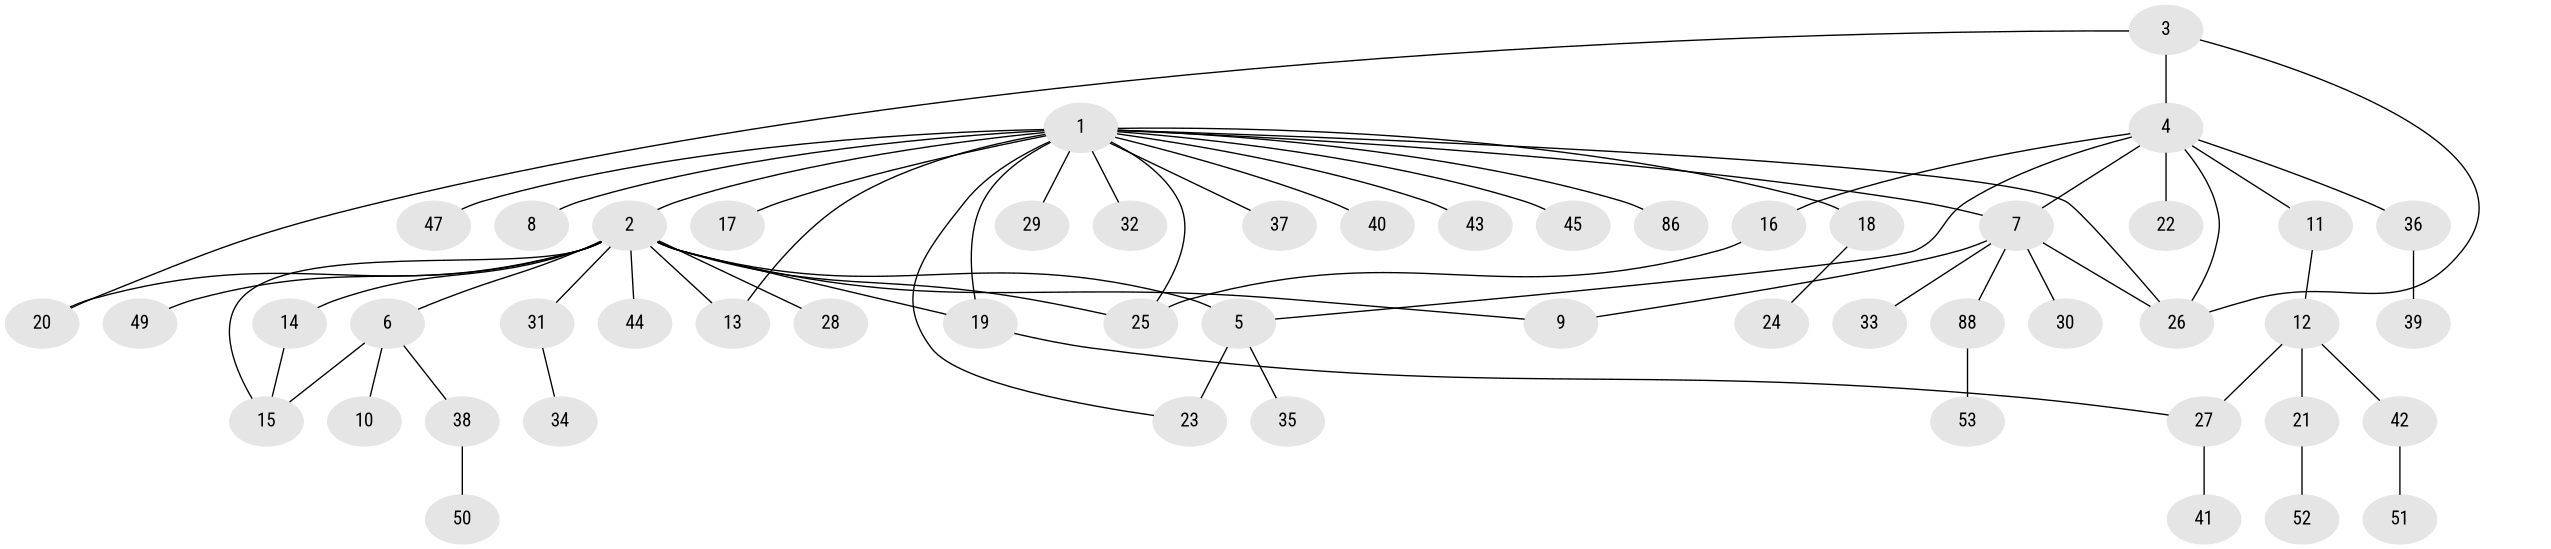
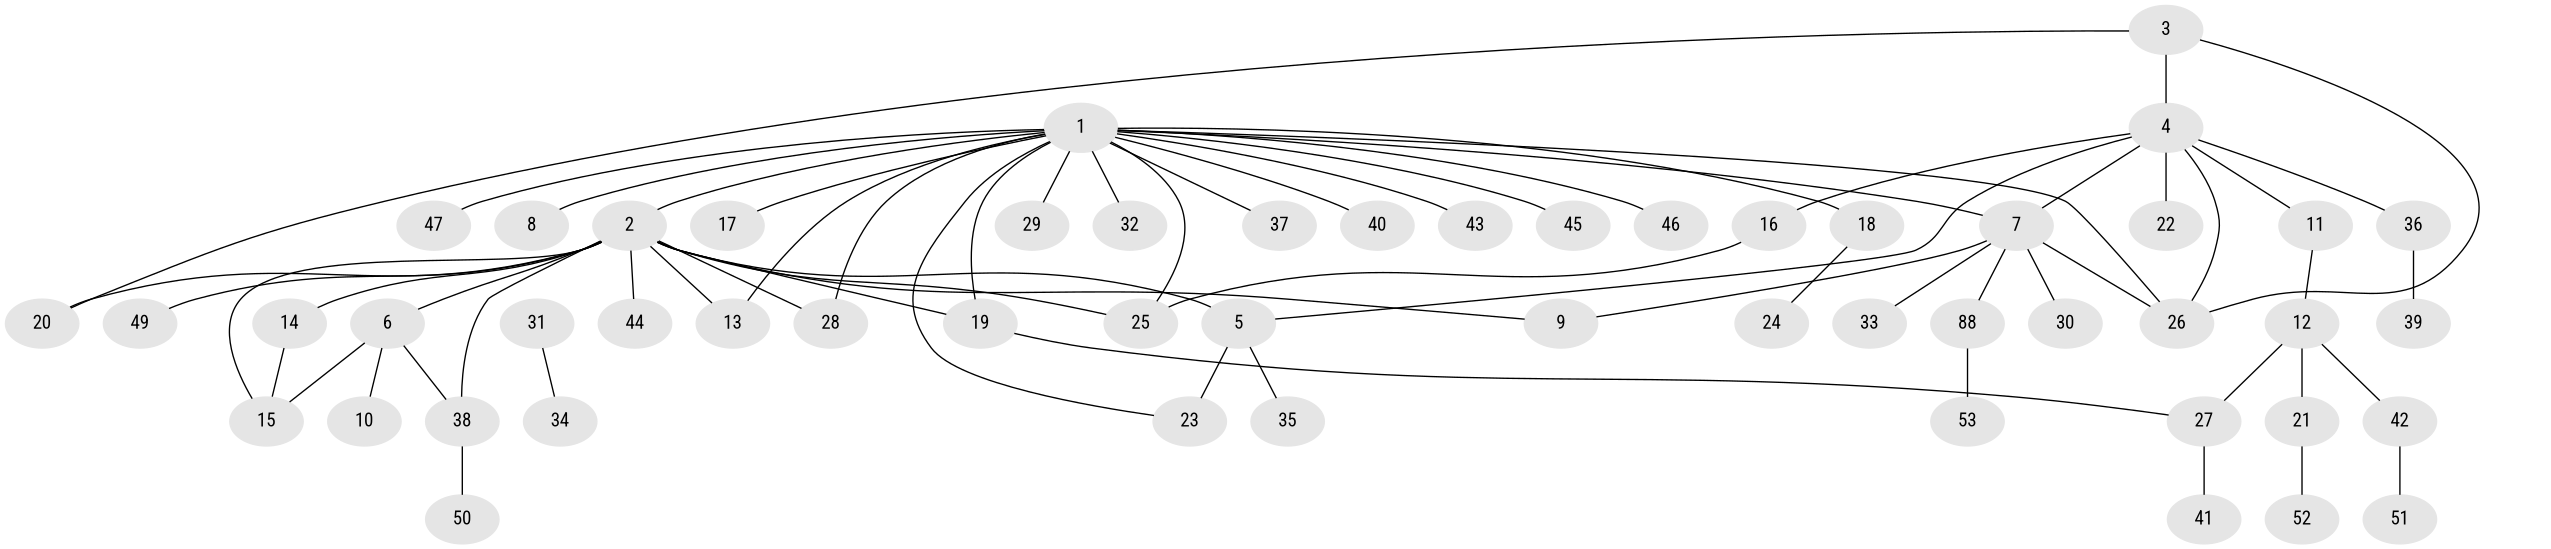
edge "1" -- "28": added
node "86": label "86" -> "46"
edge "2" -- "31": now "2" -- "38"
